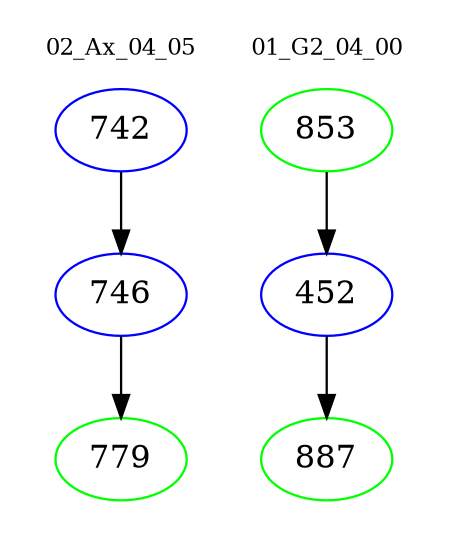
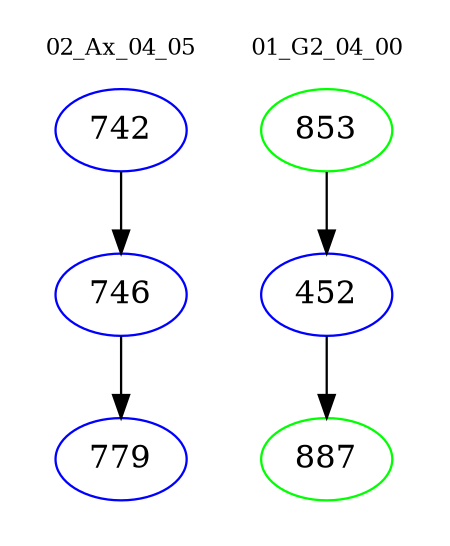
node "779": color green -> blue
